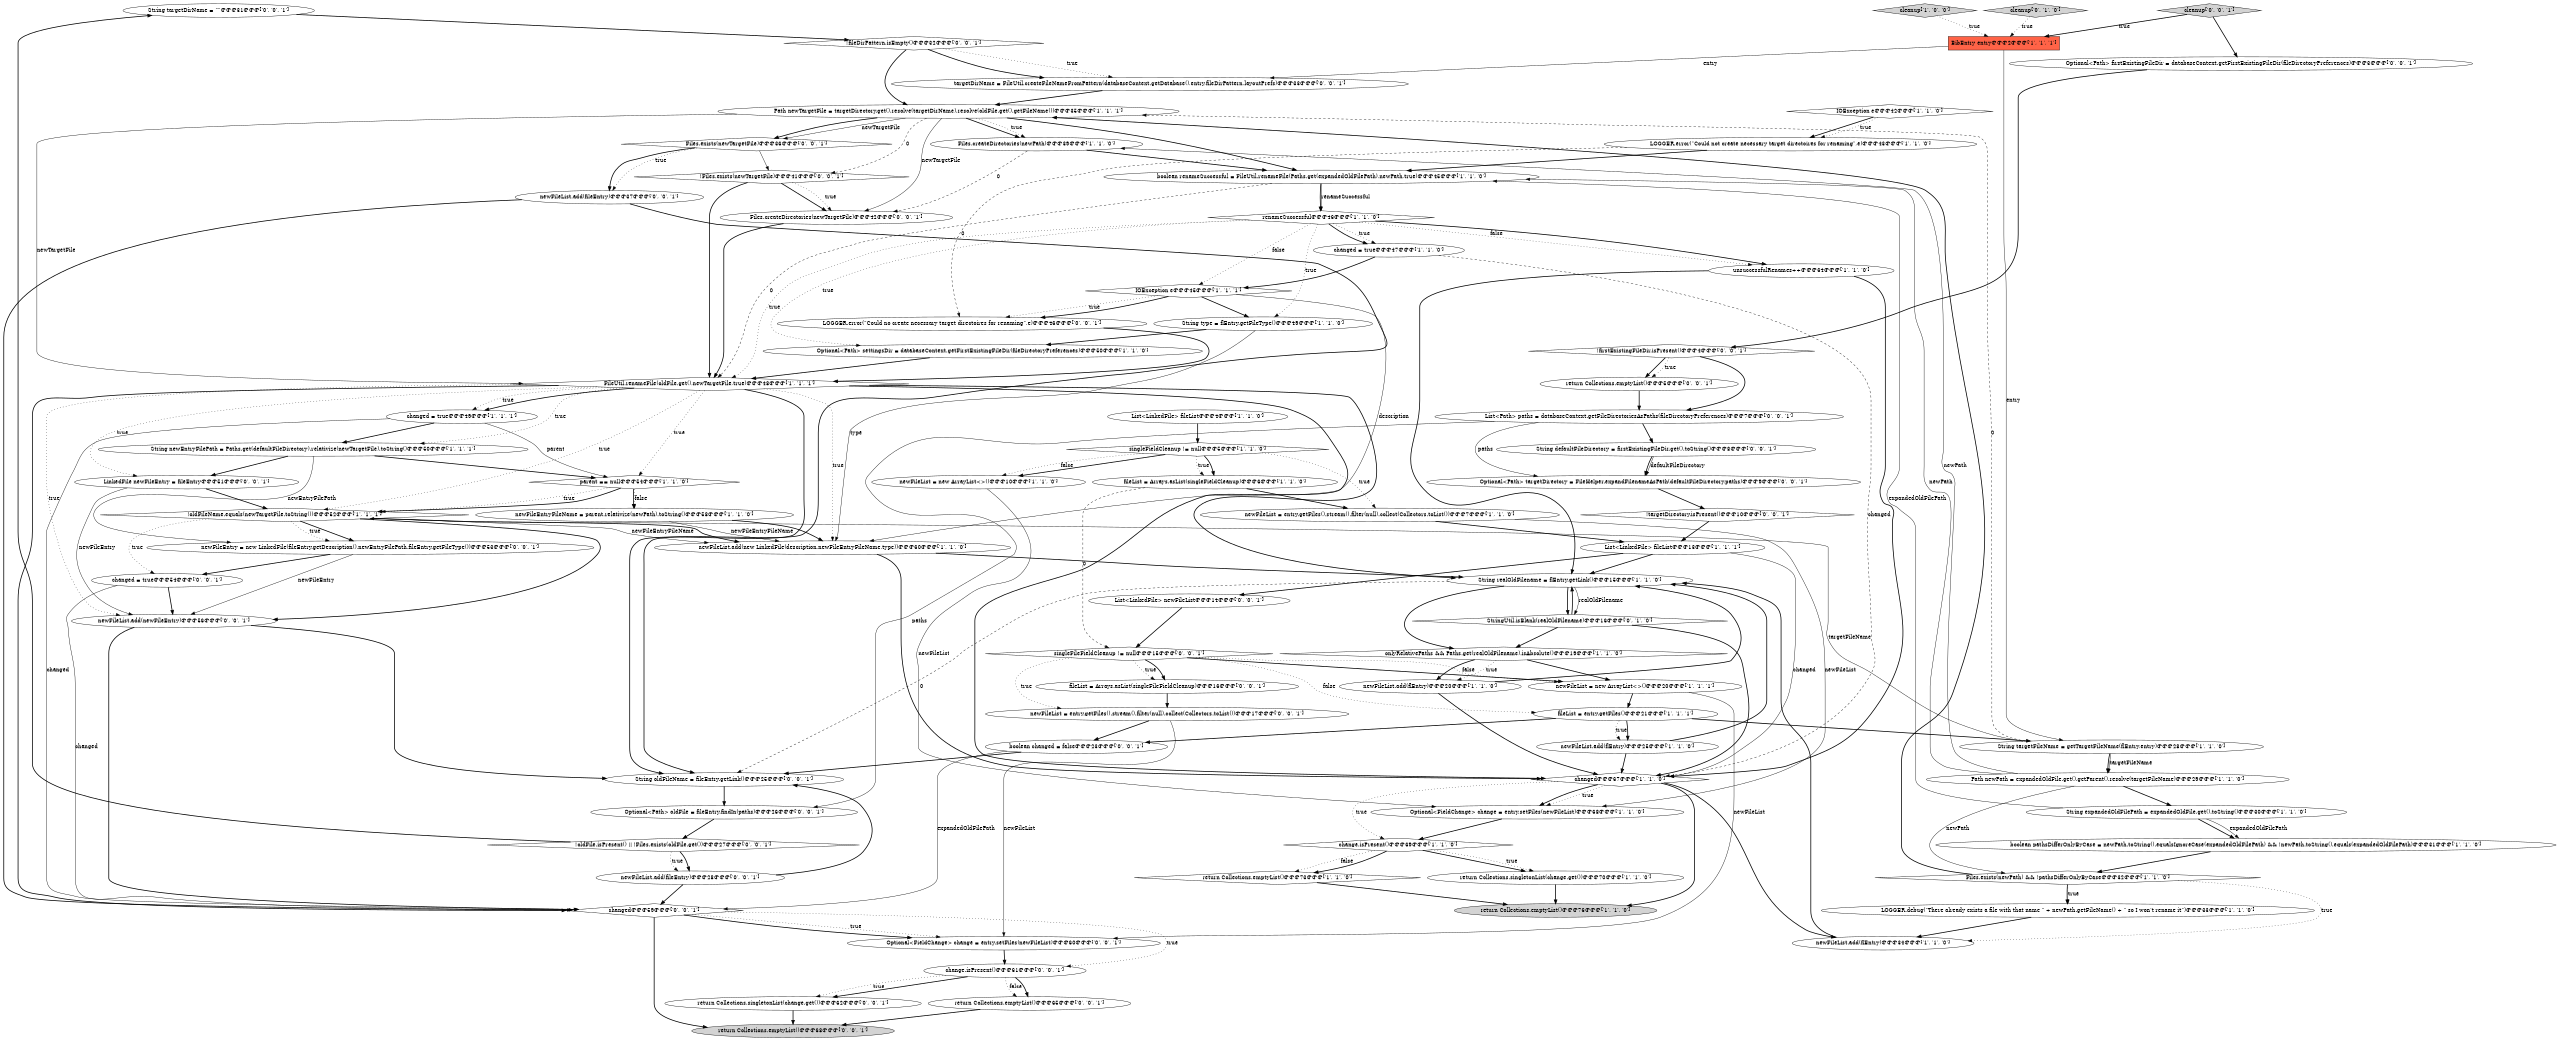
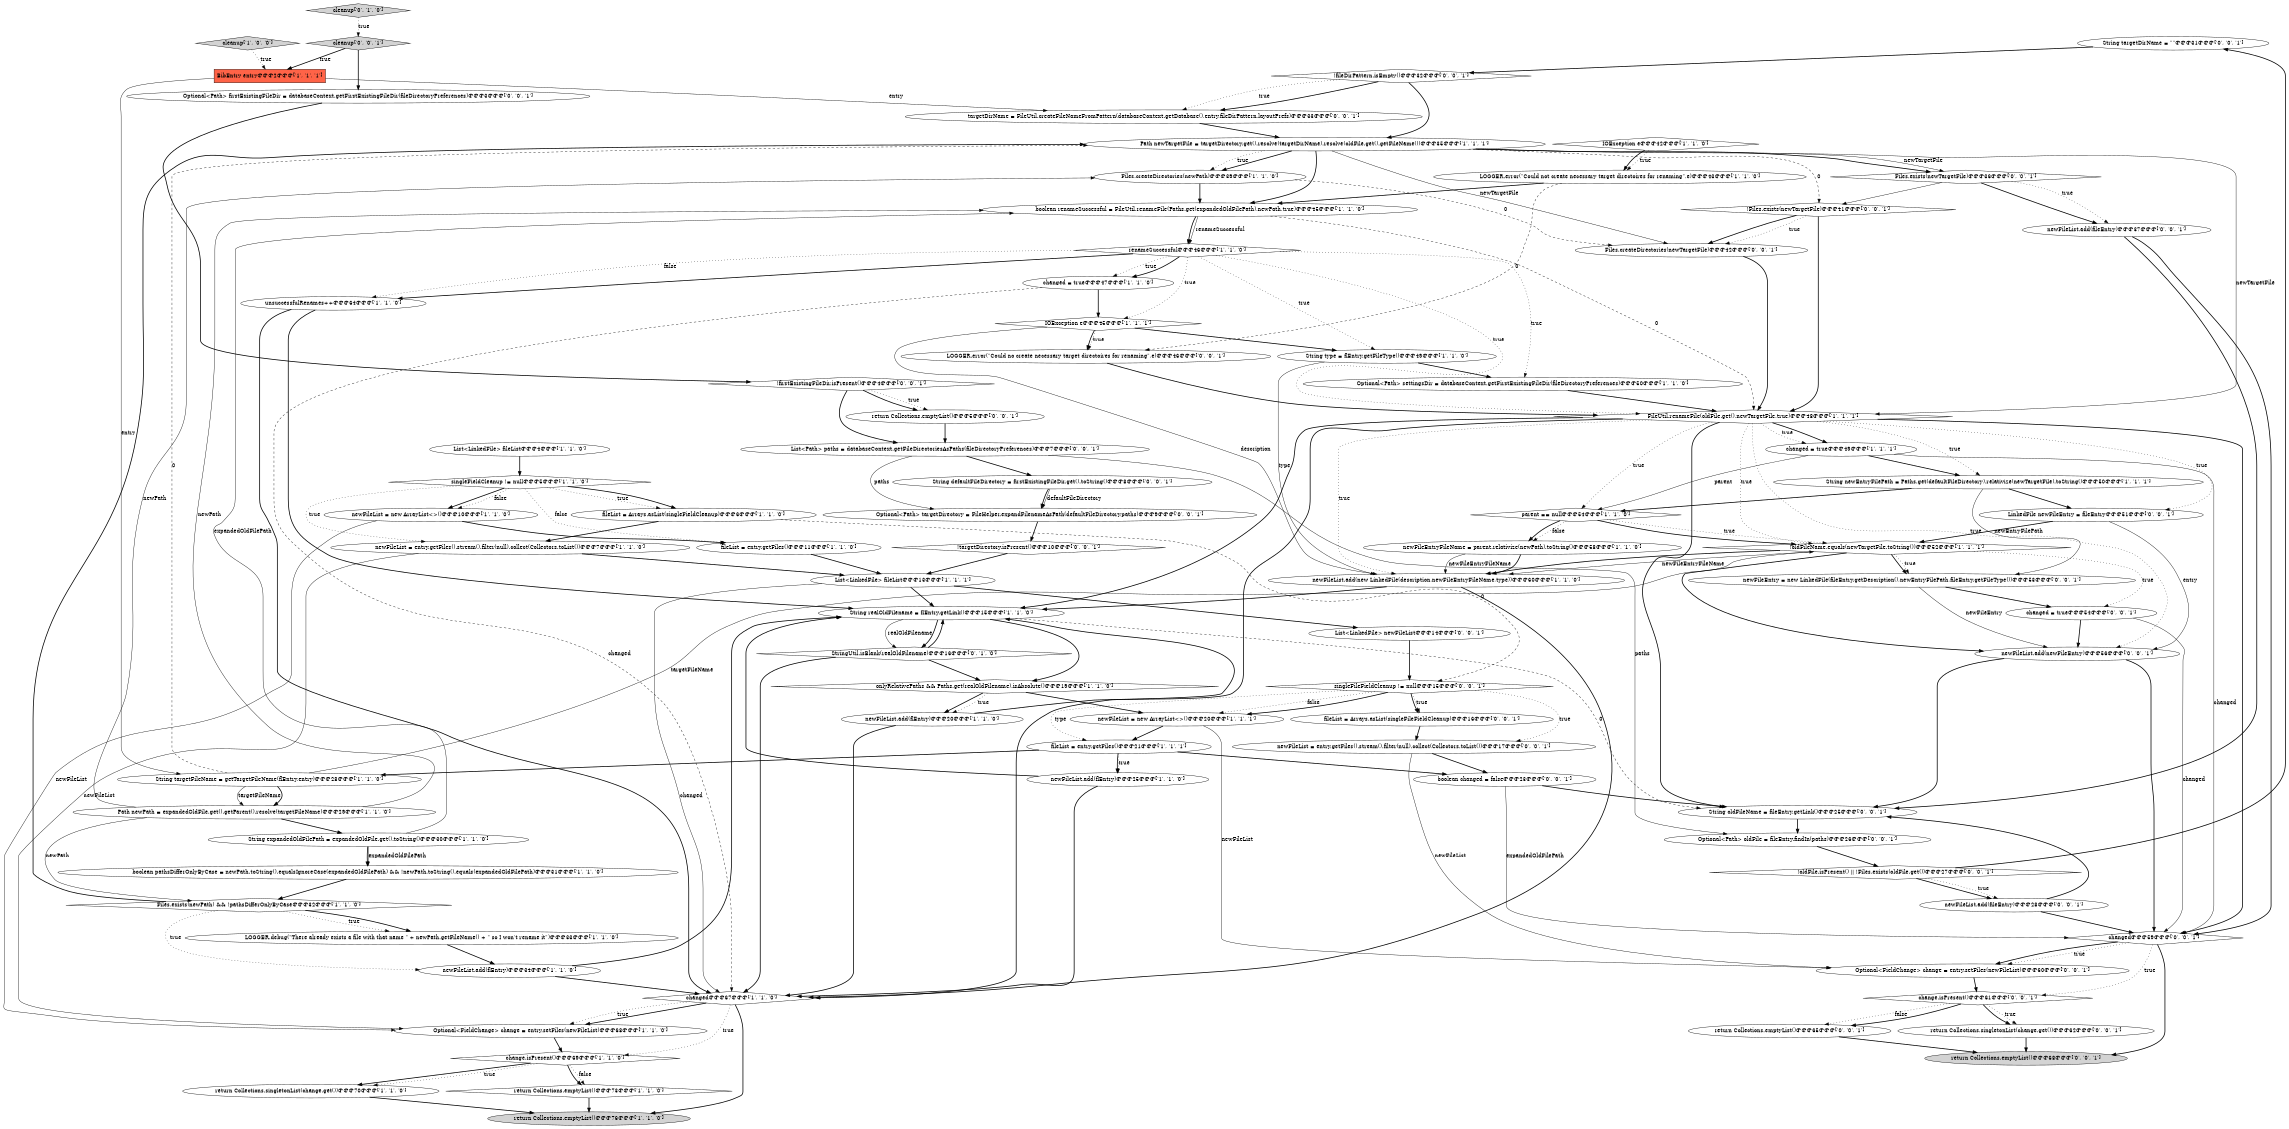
edge "cleanup['0', '1', '0']" -> "BibEntry entry@@@2@@@['1', '1', '1']": now "cleanup['0', '1', '0']" -> "cleanup['0', '0', '1']"
edge "renameSuccessful@@@46@@@['1', '1', '0']" -> "IOException e@@@45@@@['1', '1', '1']": label "false" -> "true"
edge "LinkedFile newFileEntry = fileEntry@@@51@@@['0', '0', '1']" -> "newFileList.add(newFileEntry)@@@56@@@['0', '0', '1']": label "newFileEntry" -> "entry"
node "fileList = entry.getFiles()@@@11@@@['1', '1', '0']": added
edge "singleFileFieldCleanup != null@@@15@@@['0', '0', '1']" -> "fileList = entry.getFiles()@@@21@@@['1', '1', '1']": label "false" -> "type"
edge "changed@@@67@@@['1', '1', '0']" -> "newFileList.add(flEntry)@@@34@@@['1', '1', '0']": reversed
node "change.isPresent()@@@61@@@['0', '0', '1']": shape ellipse -> diamond
